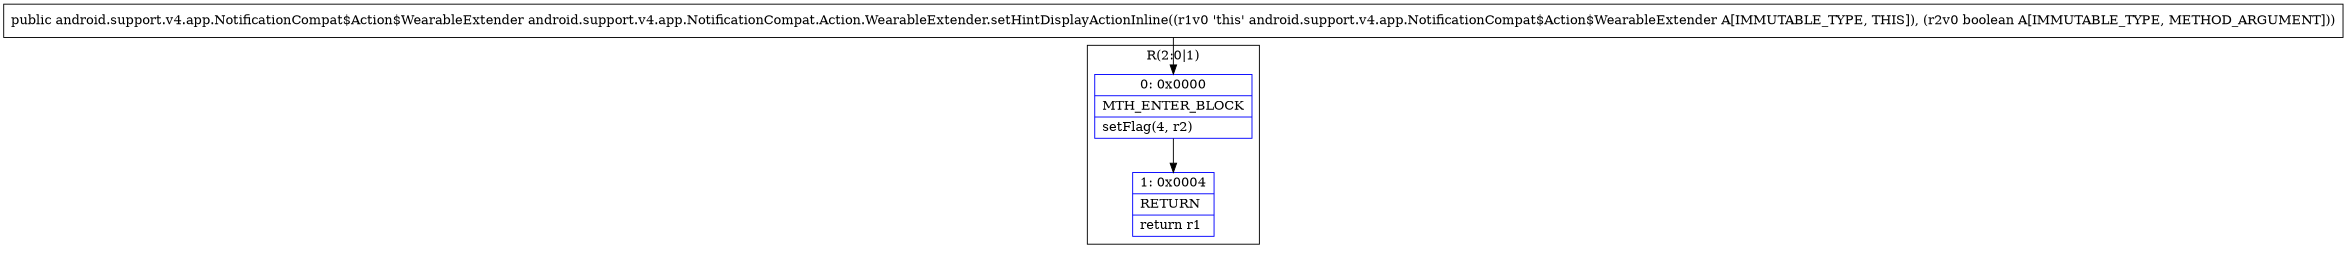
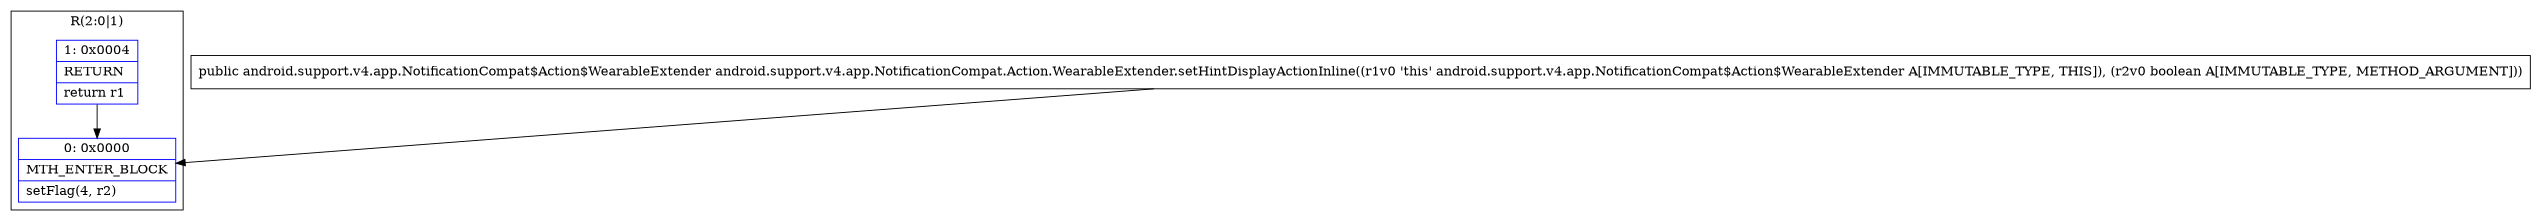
edge "0: 0x0000" -> "1: 0x0004": reversed
